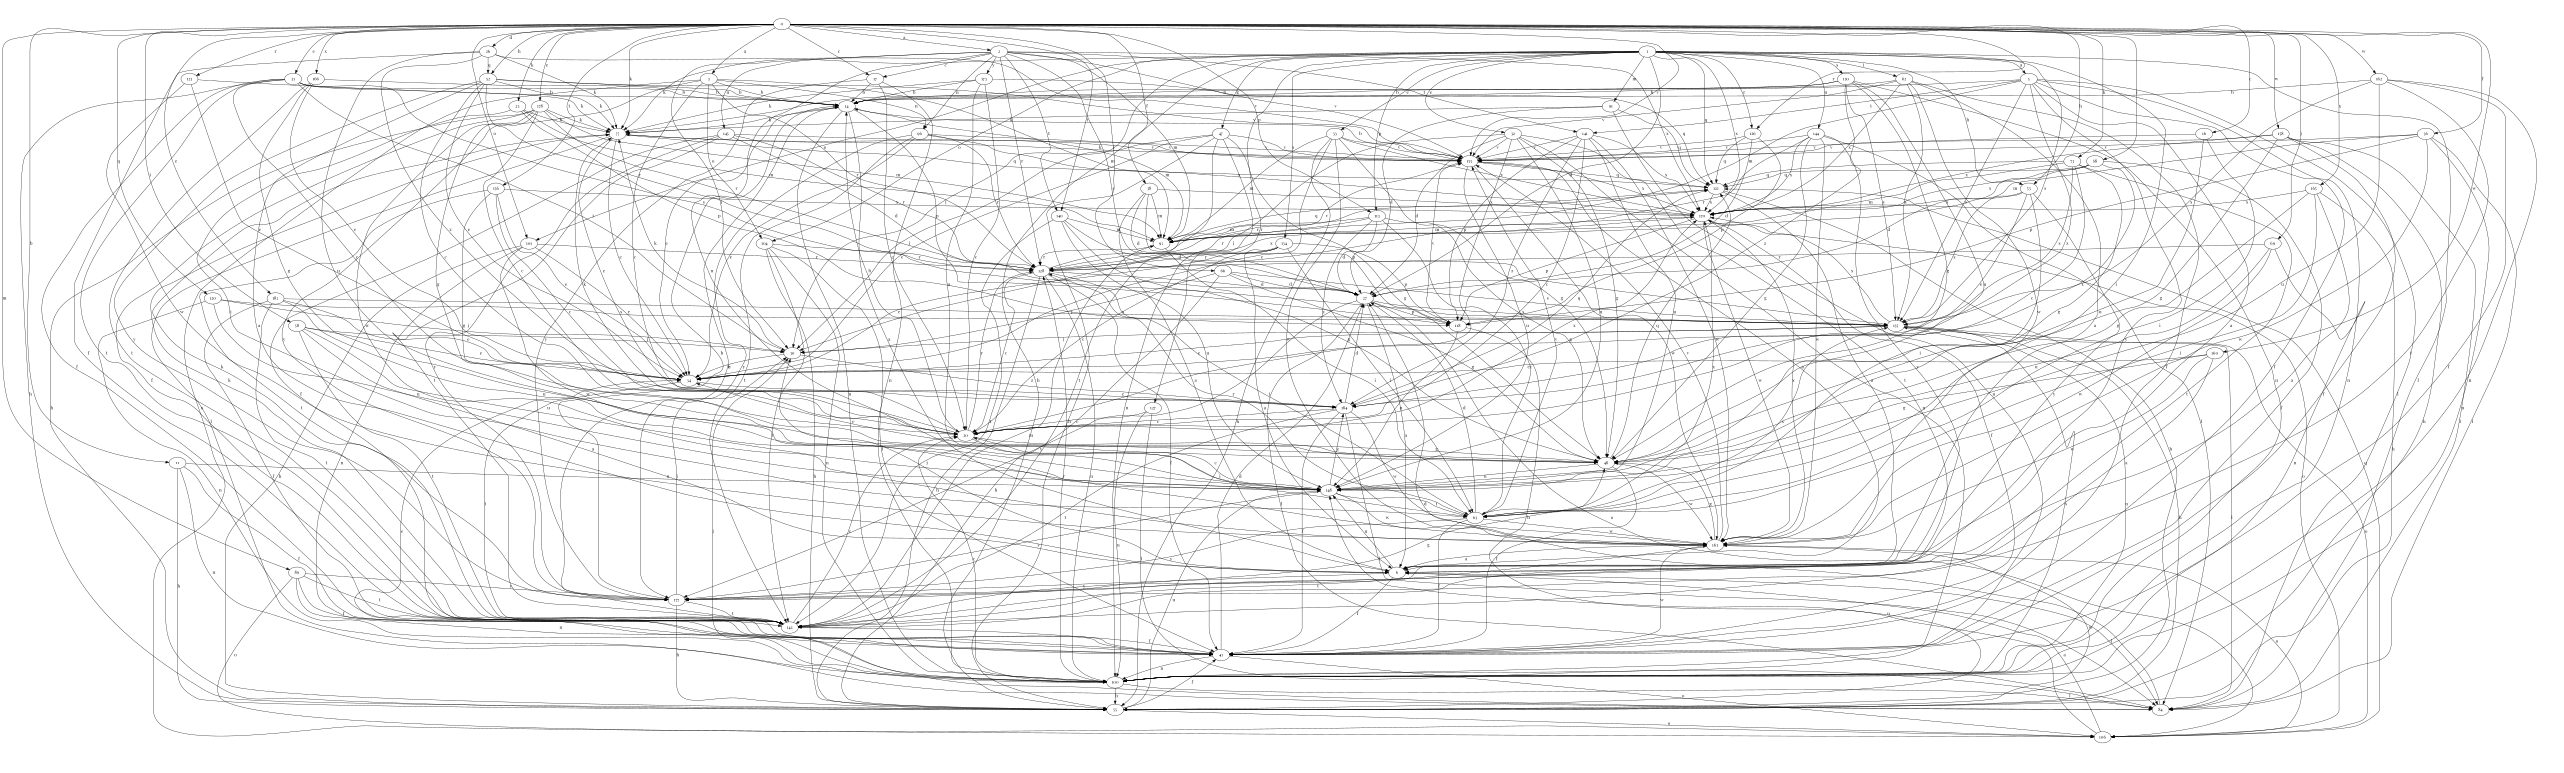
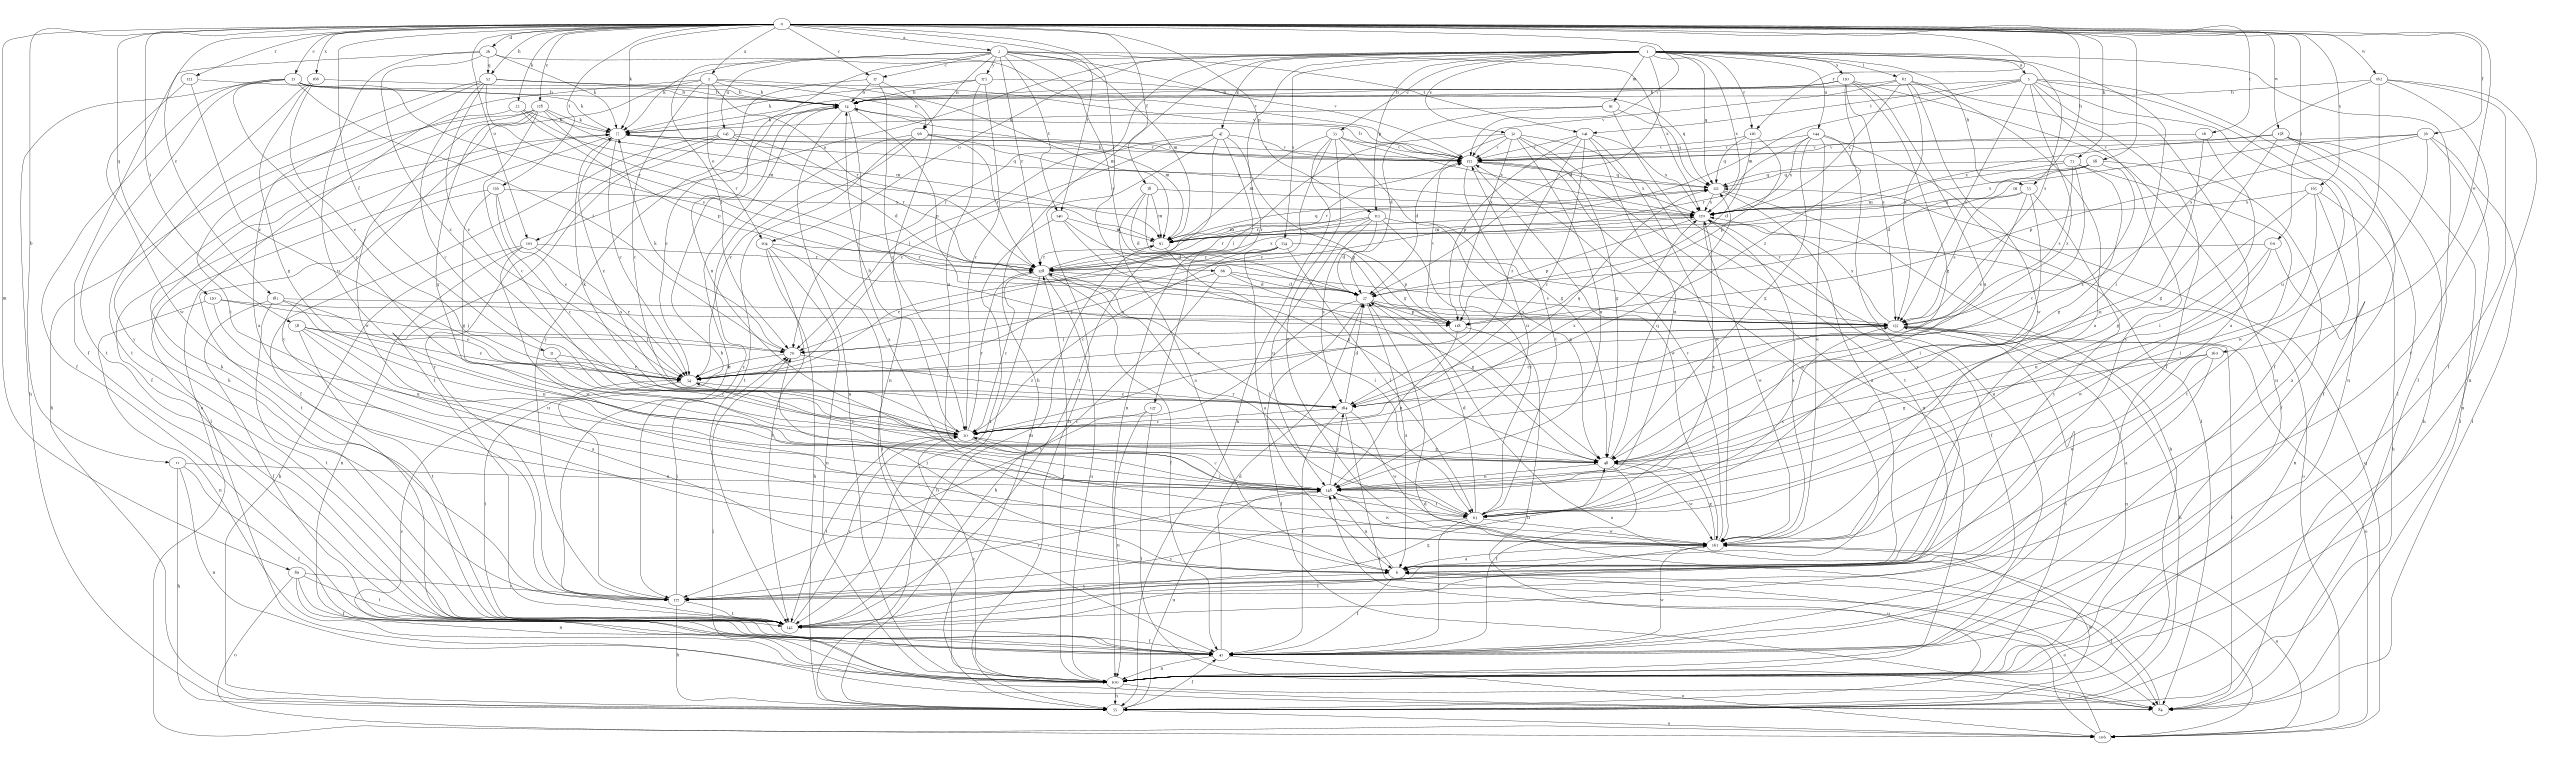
edge "52" -> "77": removed, label "k"
edge "140" -> "148": now "113" -> "148"
node "35": added
node "30": label "30" -> "70"
edge "184" -> "142": now "20" -> "142"
